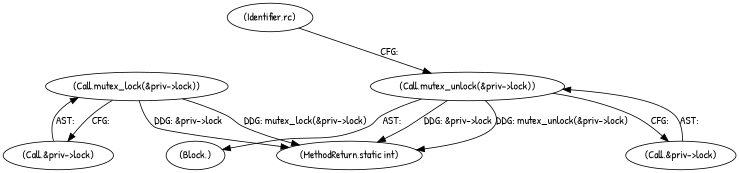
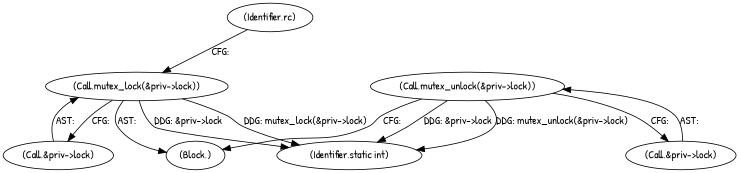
edge "(Identifier,rc)" -> "(Call,mutex_unlock(&priv->lock))": now "(Identifier,rc)" -> "(Call,mutex_lock(&priv->lock))"
edge "(Call,mutex_unlock(&priv->lock))" -> "(Block,)": label "AST: " -> "CFG: "
edge "(Call,mutex_lock(&priv->lock))" -> "(Block,)": added, label "AST:"
node "(MethodReturn,static int)": label "(MethodReturn,static int)" -> "(Identifier,static int)"
